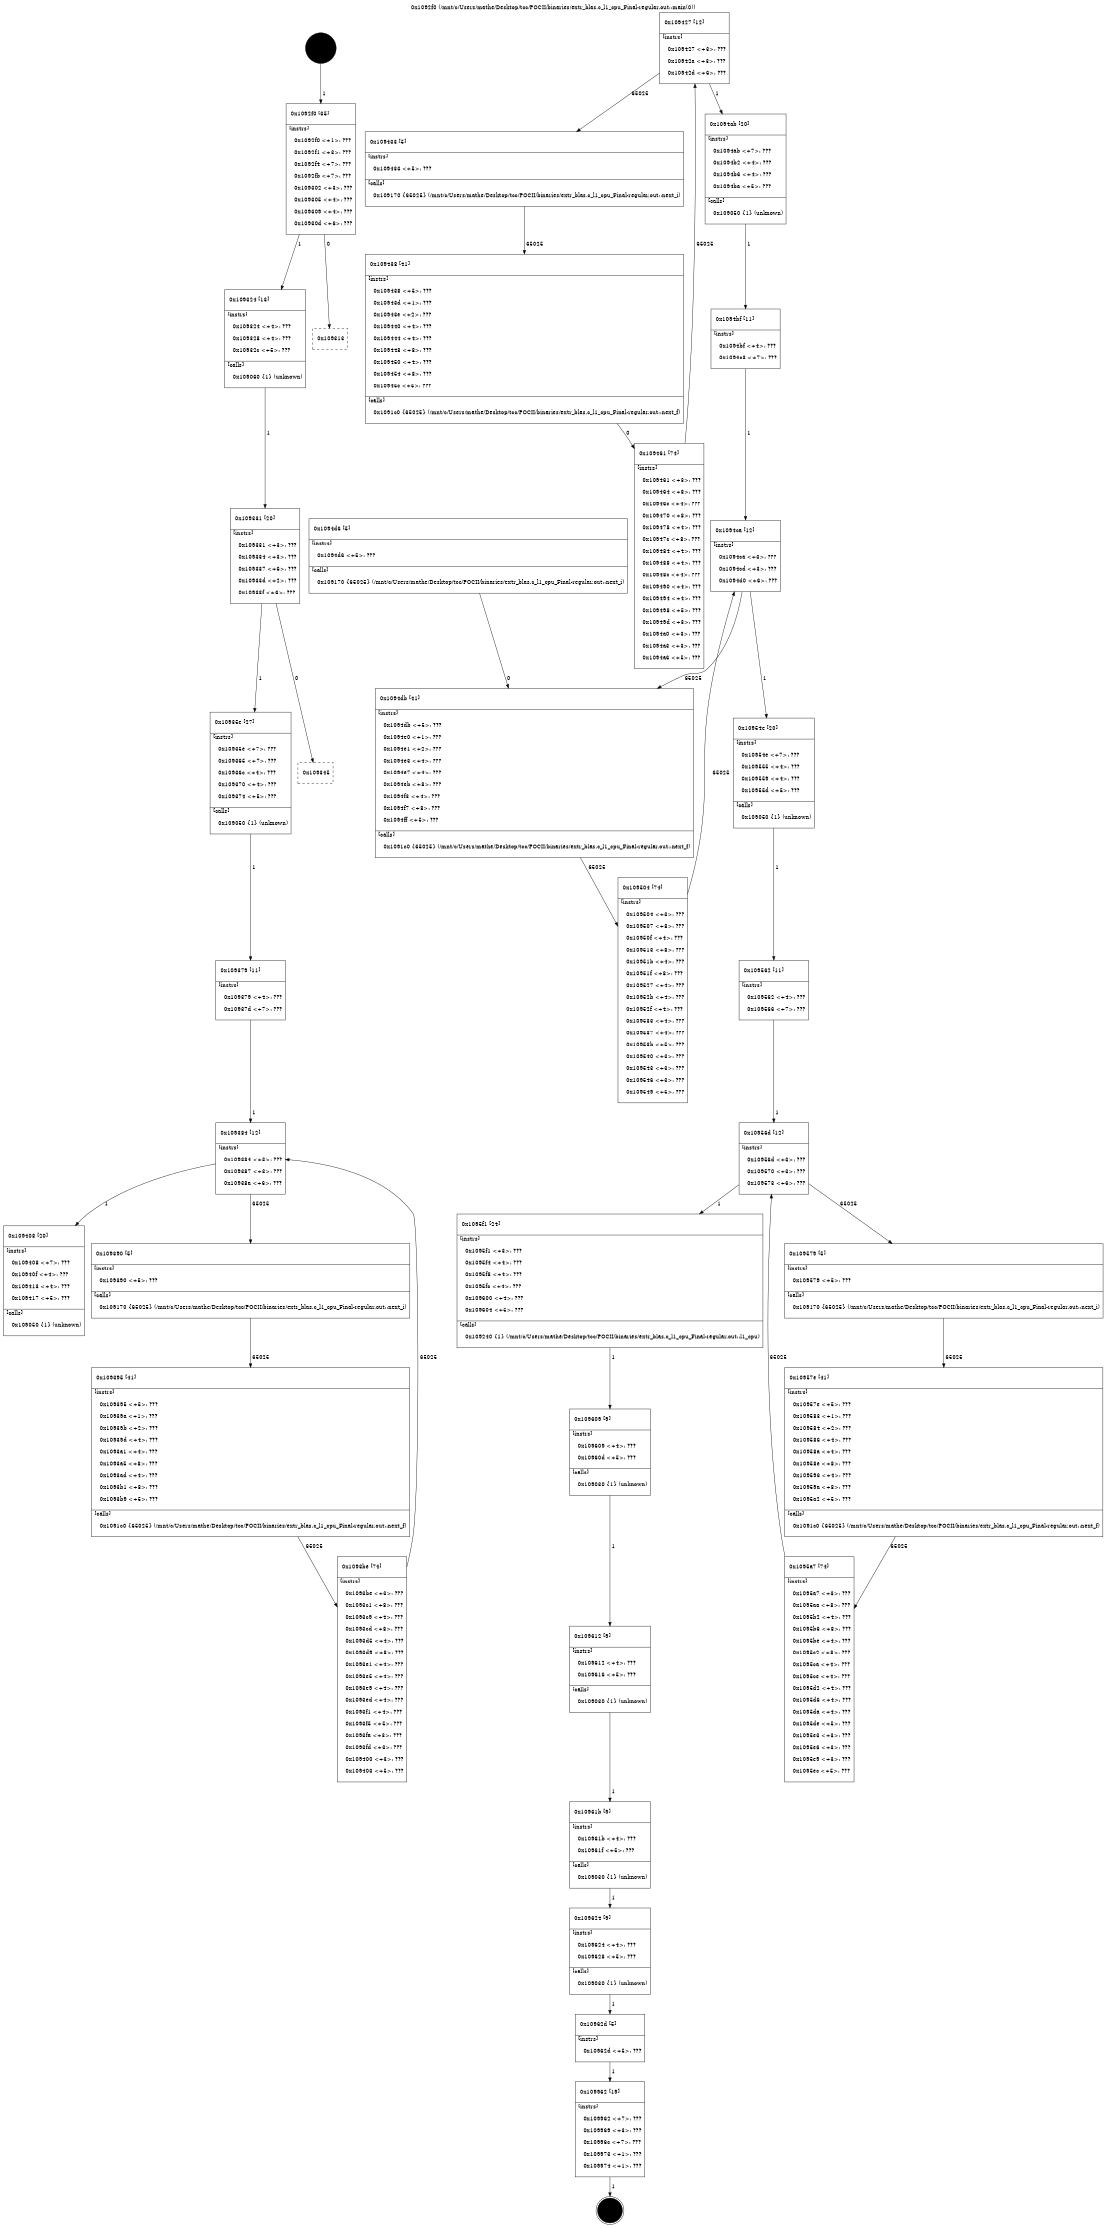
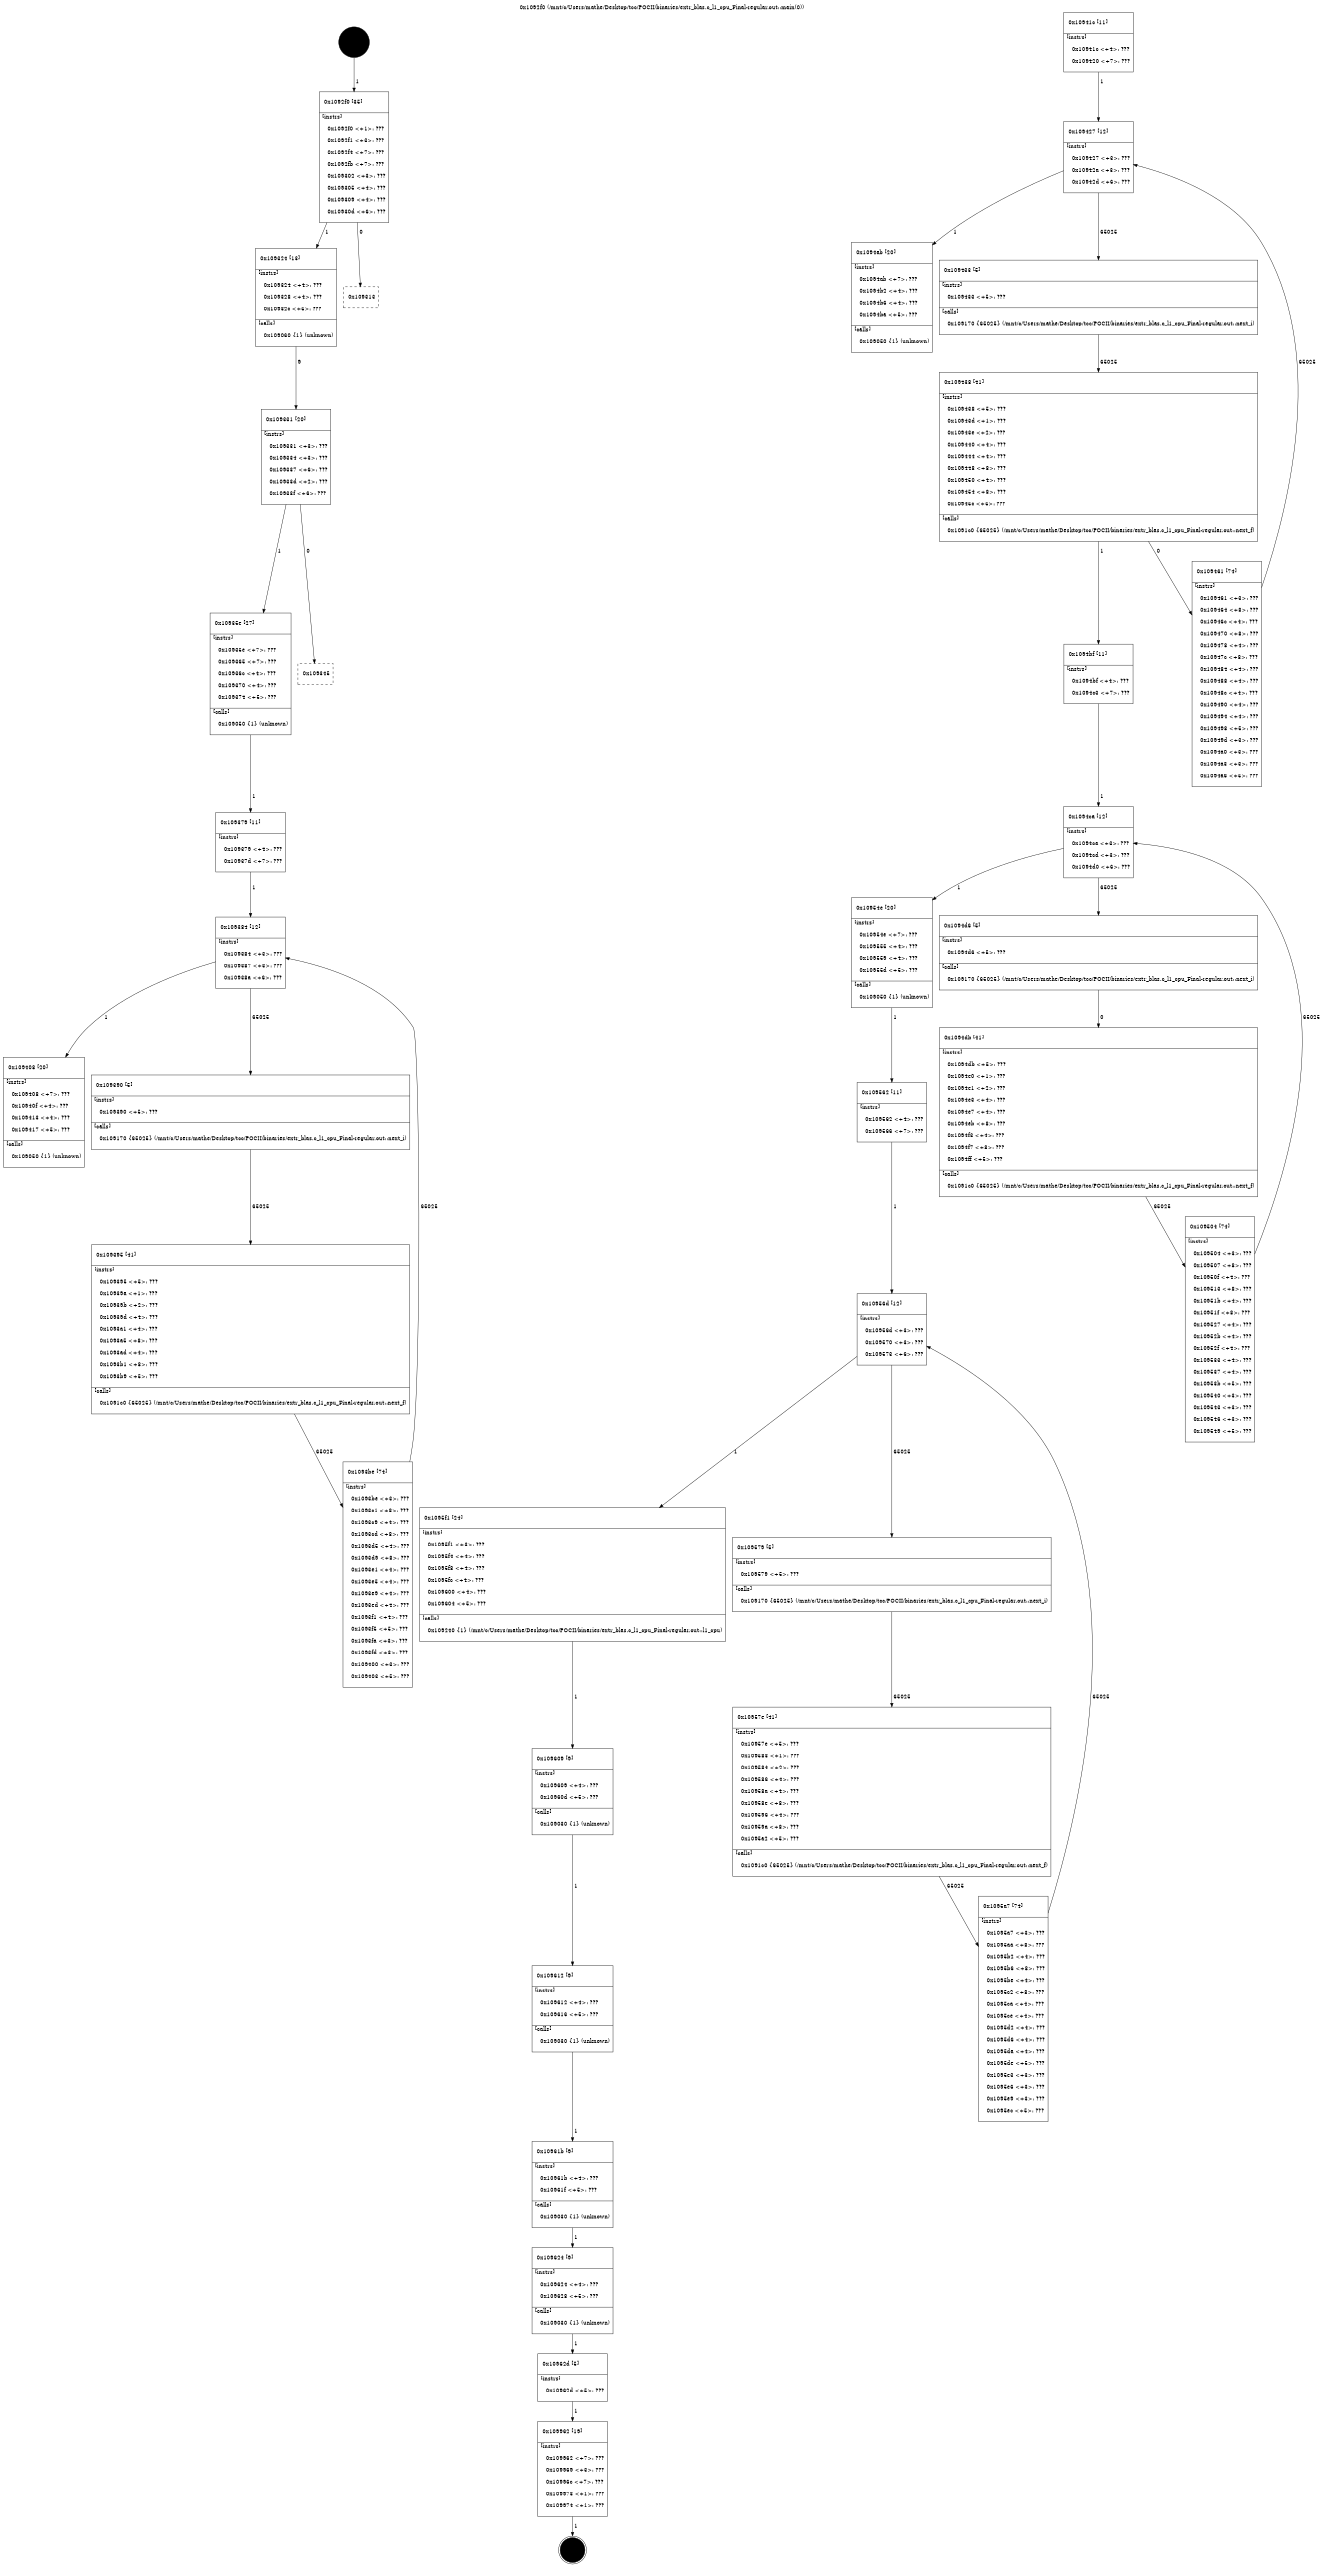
node "0x10941c [11]": added
edge "0x1094ab [20]" -> "0x1094bf [11]": now "0x109438 [41]" -> "0x1094bf [11]"
edge "0x109324 [13]" -> "0x109331 [20]": label " 1" -> " 9"
edge "0x1094ca [12]" -> "0x1094db [41]": now "0x1094ca [12]" -> "0x1094d6 [5]"
